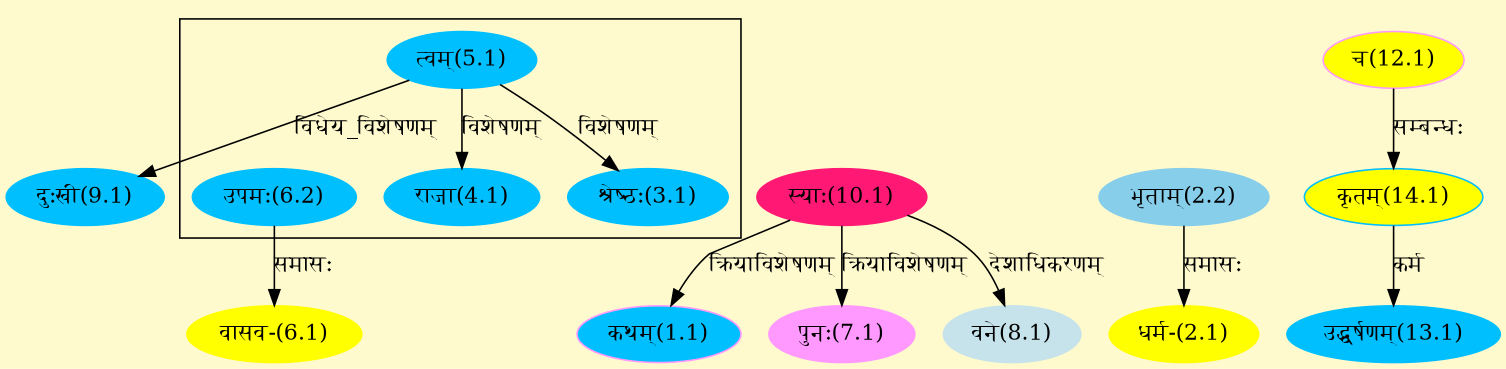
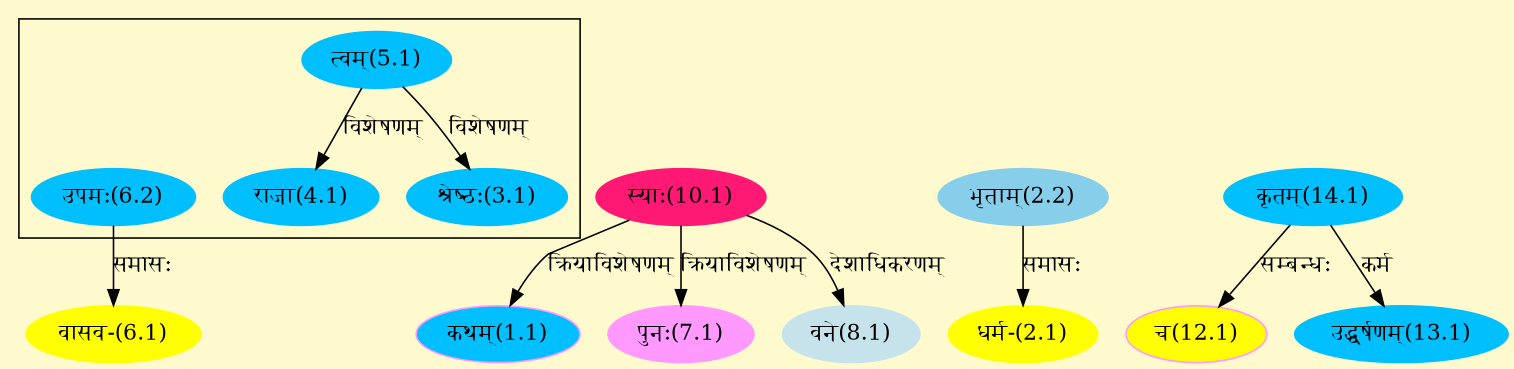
edge "च(12.1)" -> "कृतम्(14.1)": reversed
node "दुःखी(9.1)": removed
node "कृतम्(14.1)": fillcolor #ffff00 -> #00bfff
